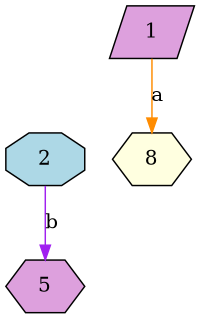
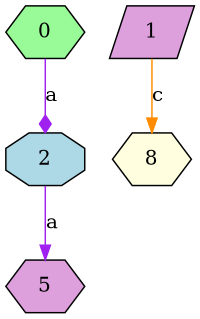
node "0": added
edge "1" -> "8": label "a" -> "c"
edge "2" -> "5": label "b" -> "a"
